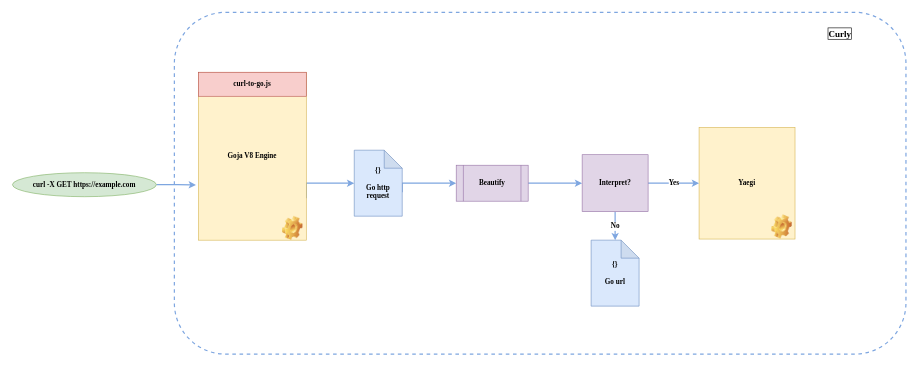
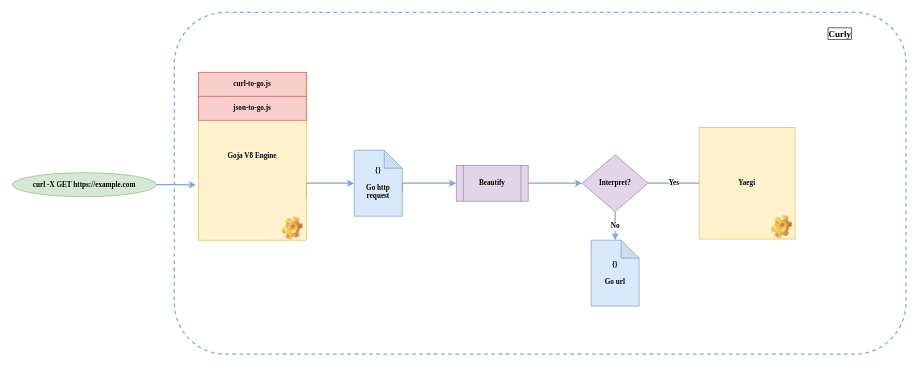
node "json-to-go.js": added
node "Interpret?": shape rectangle -> diamond
edge "Interpret?" -> "Yaegi": arrowhead classic -> none
